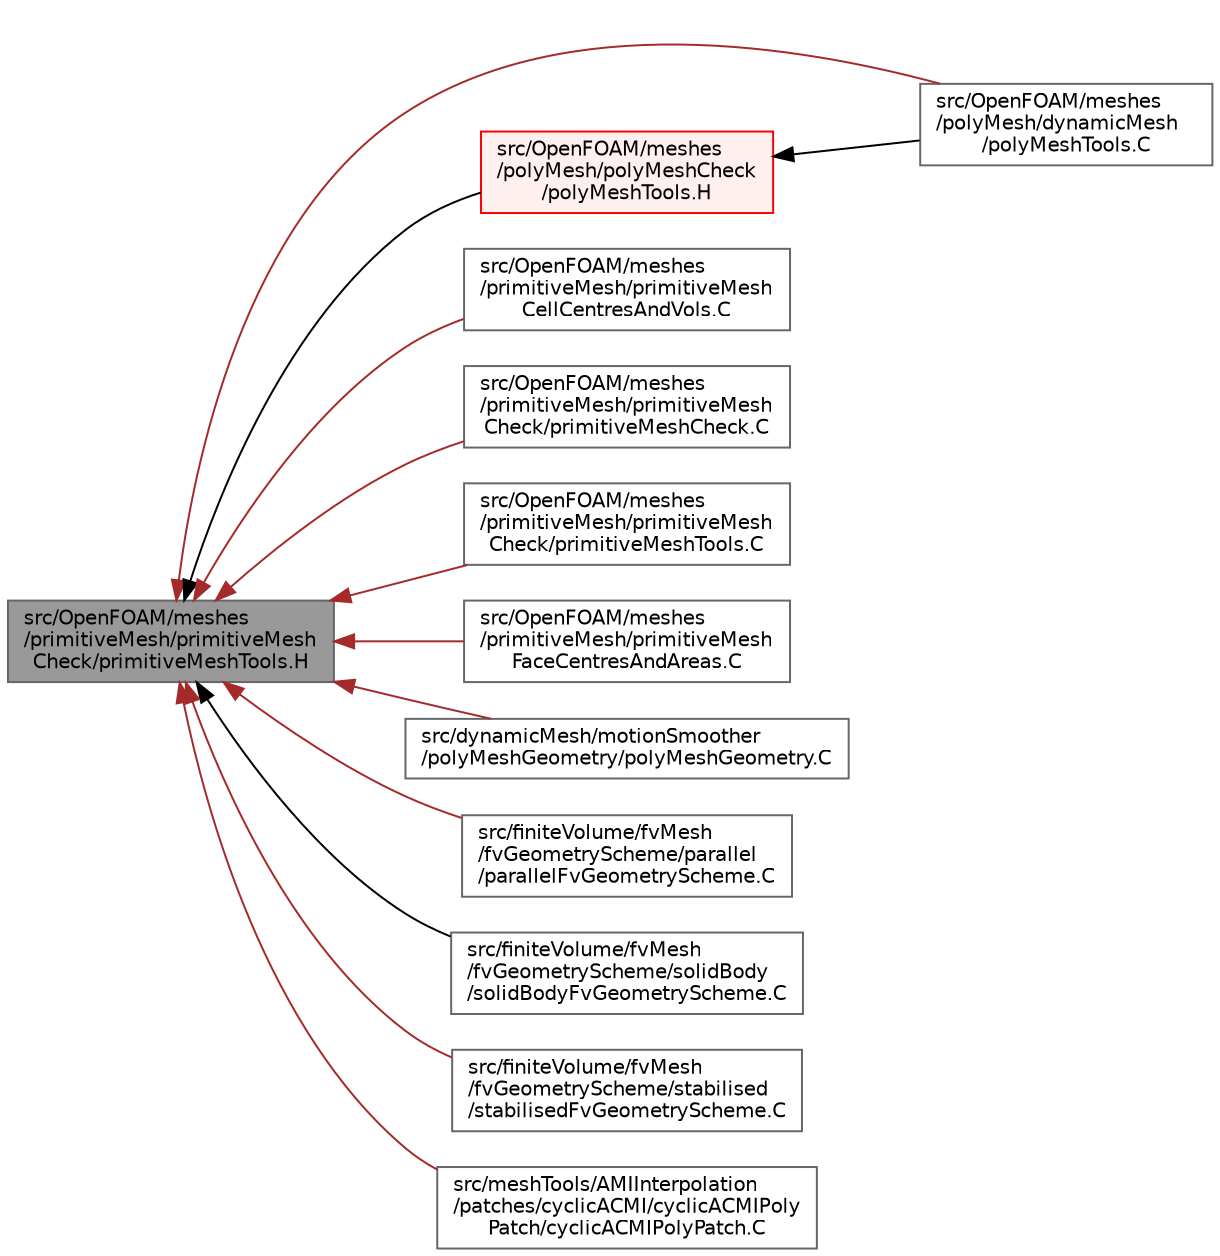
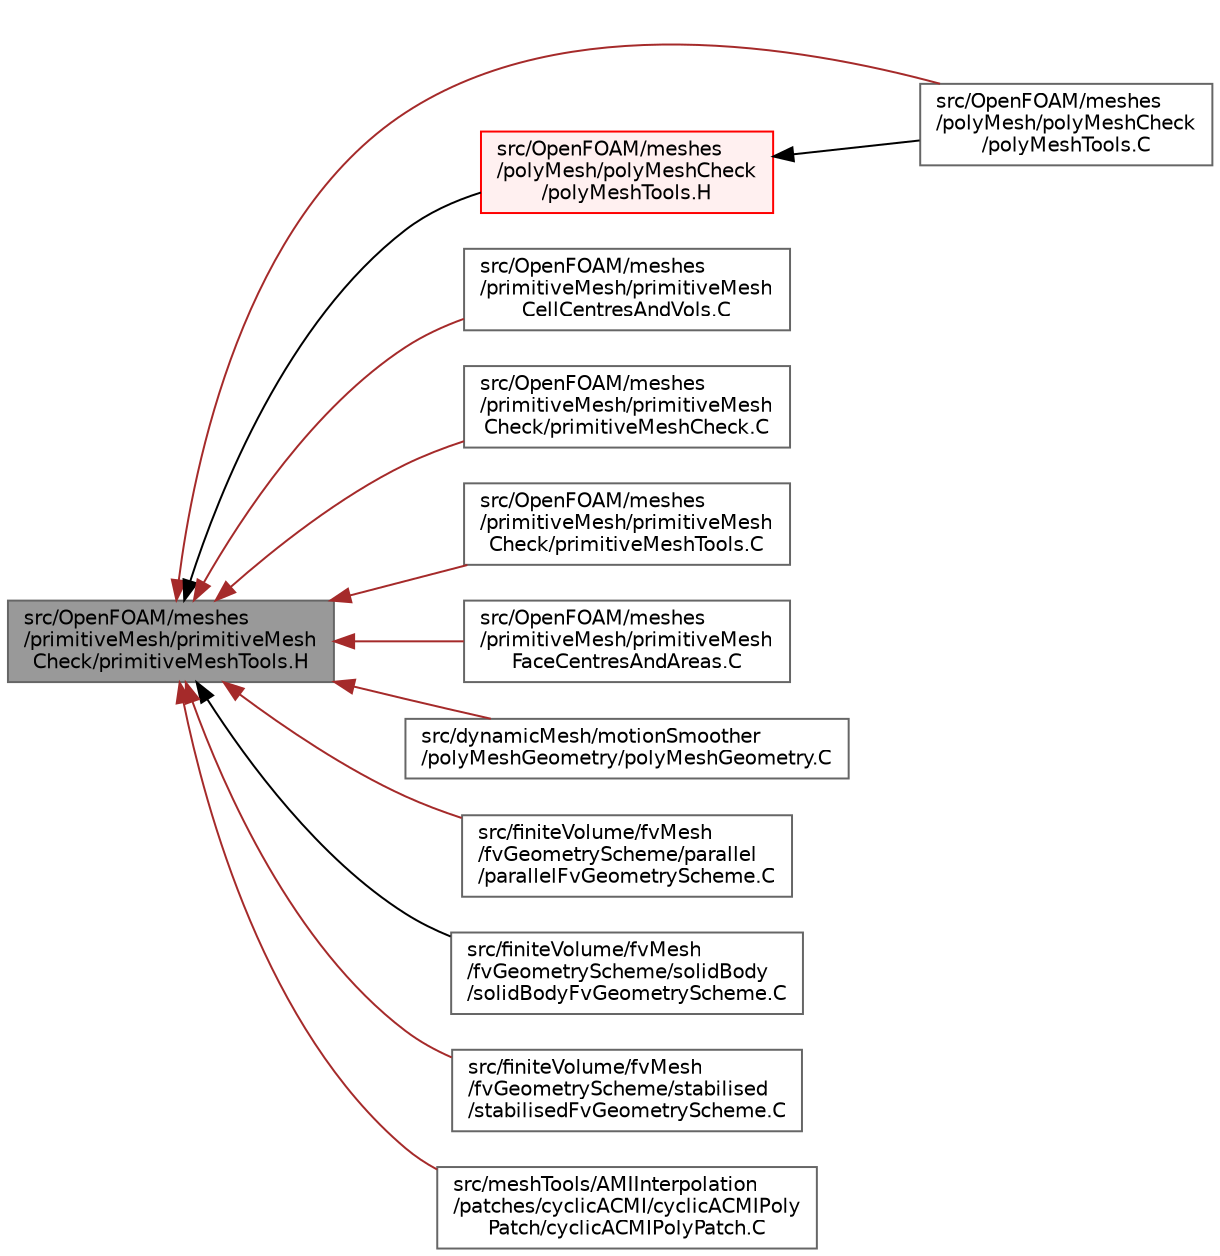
node "src/OpenFOAM/meshes /polyMesh/dynamicMesh /polyMeshTools.C": label "src/OpenFOAM/meshes /polyMesh/dynamicMesh /polyMeshTools.C" -> "src/OpenFOAM/meshes /polyMesh/polyMeshCheck /polyMeshTools.C"
